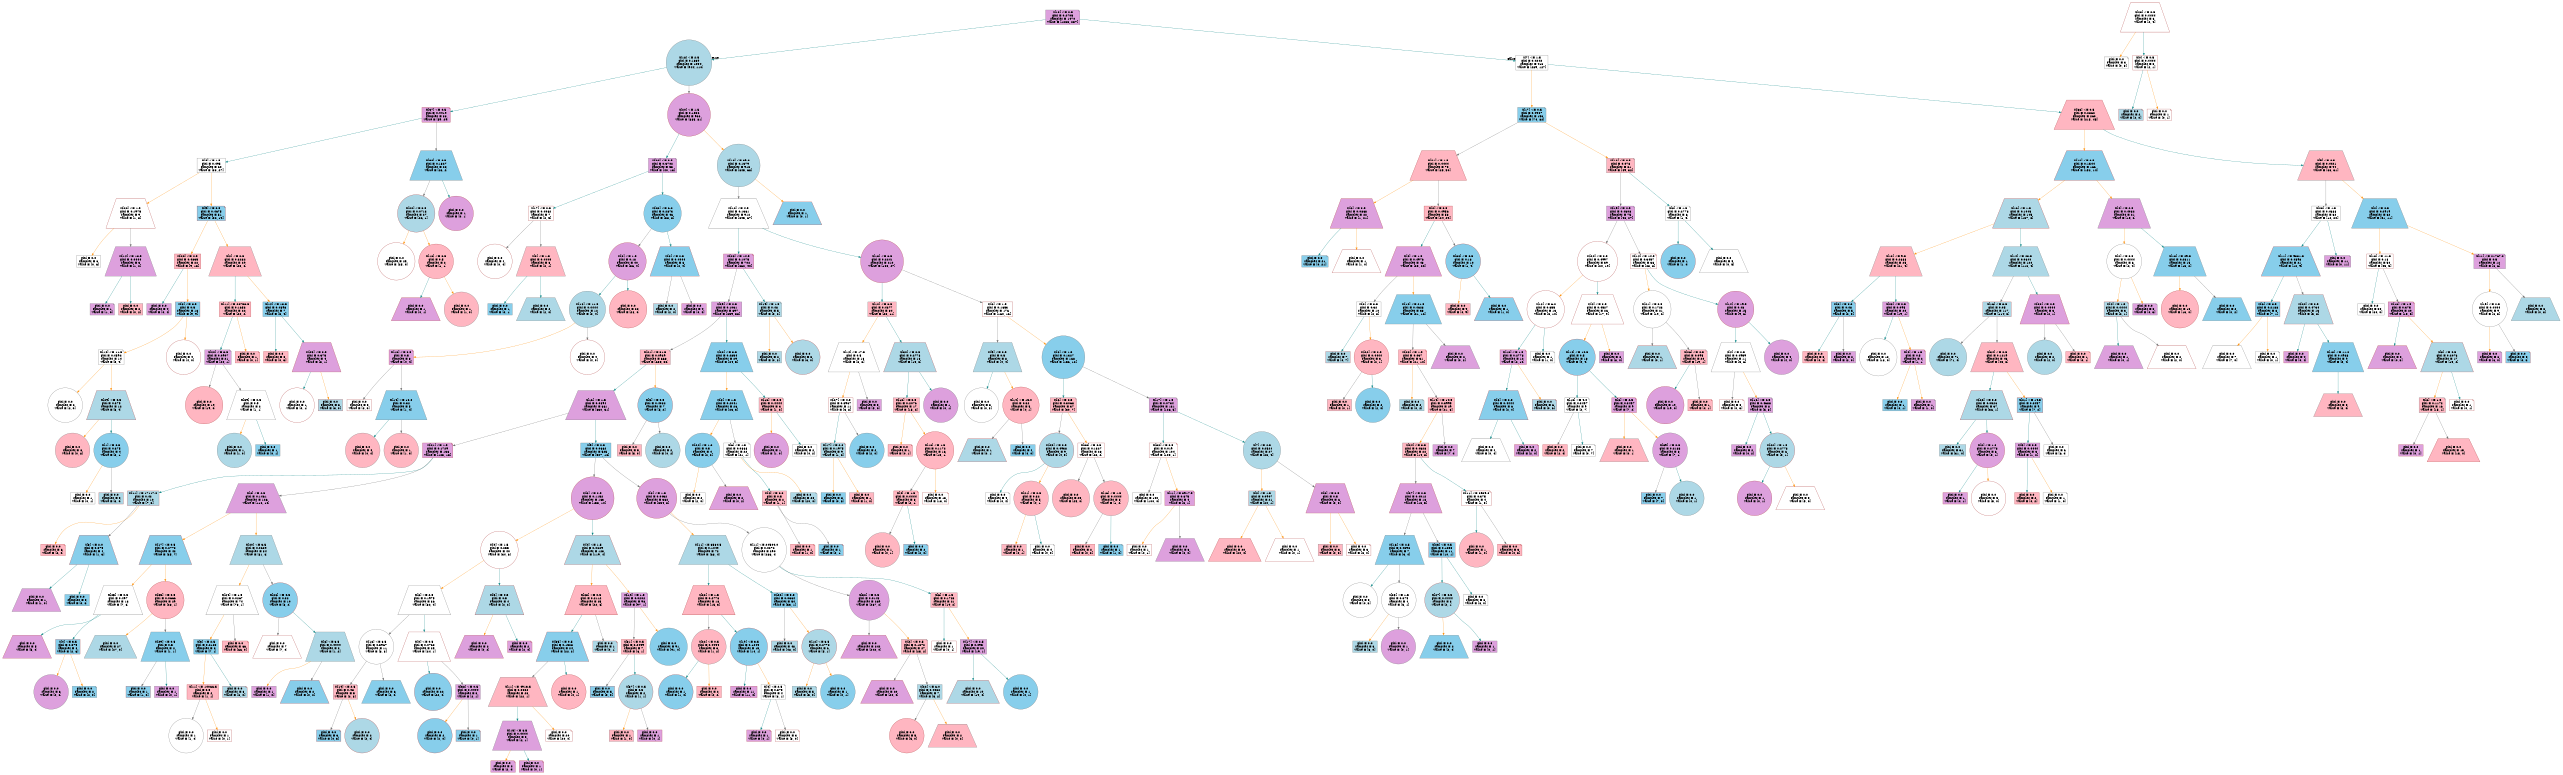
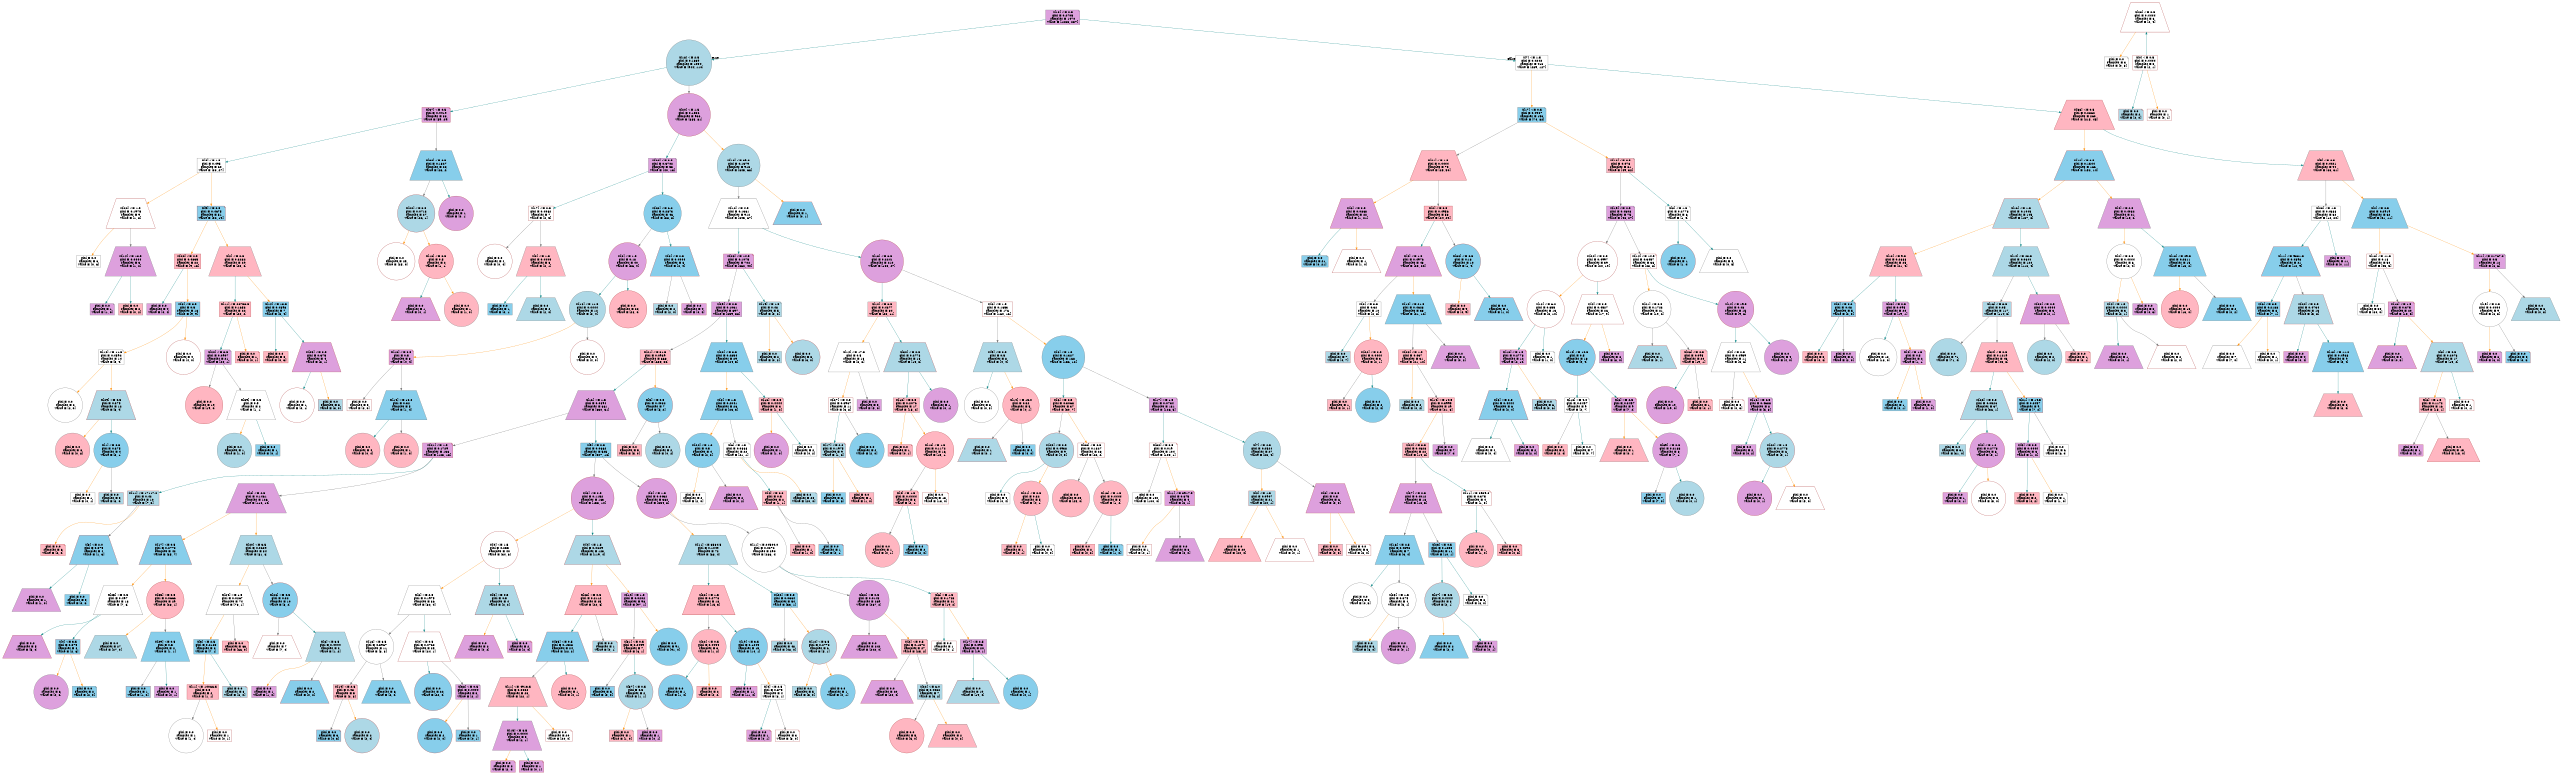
edge "X[23] <= 0.5 gini = 0.4444 samples = 6 value = [2, 4]" -> "X[0] <= 0.5 gini = 0.4444 samples = 3 value = [2, 1]": reversed
